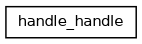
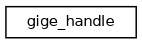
node "handle_handle": label "handle_handle" -> "gige_handle"
